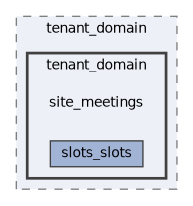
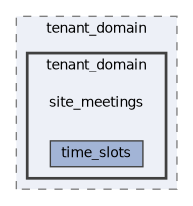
node "slots_slots": label "slots_slots" -> "time_slots"
